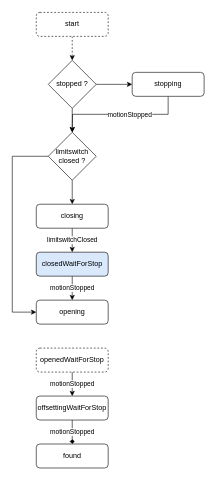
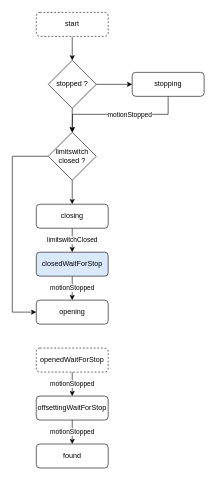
edge "start" -> "stopped ?": style dashed -> solid
edge "offsettingWaitForStop" -> "found": arrowhead diamond -> classic
